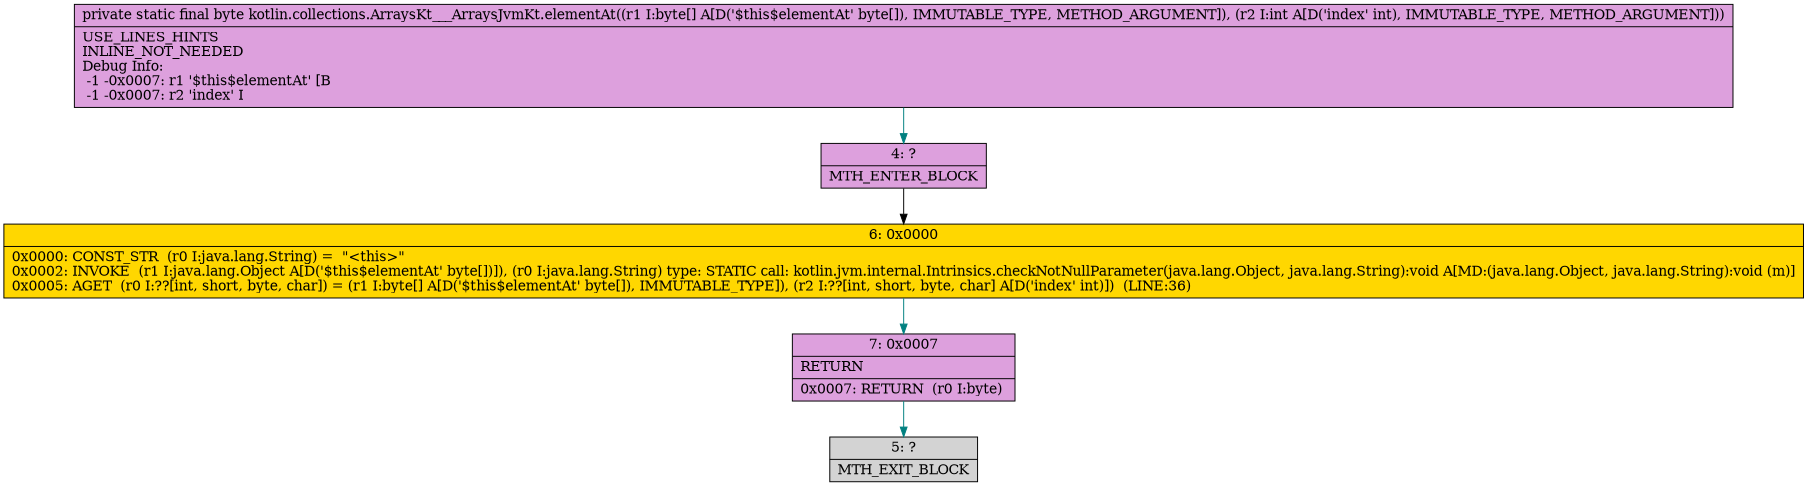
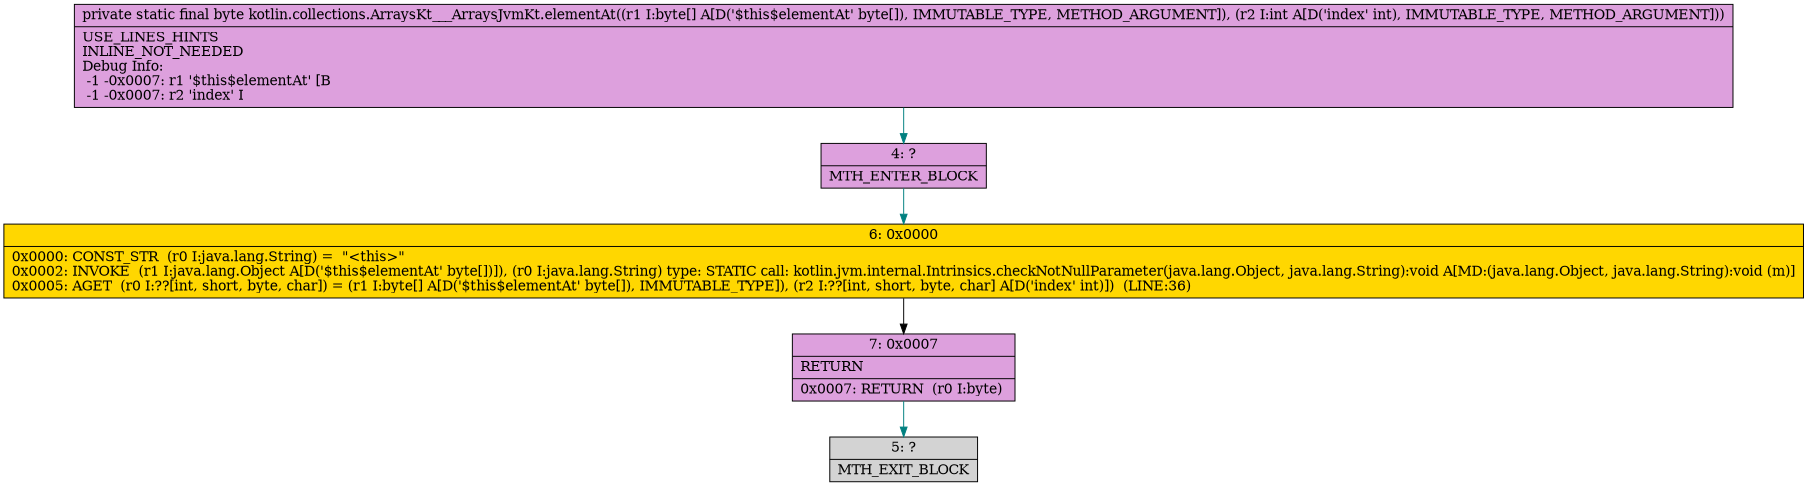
edge "4: ?" -> "6: 0x0000": color black -> teal
edge "6: 0x0000" -> "7: 0x0007": color teal -> black
